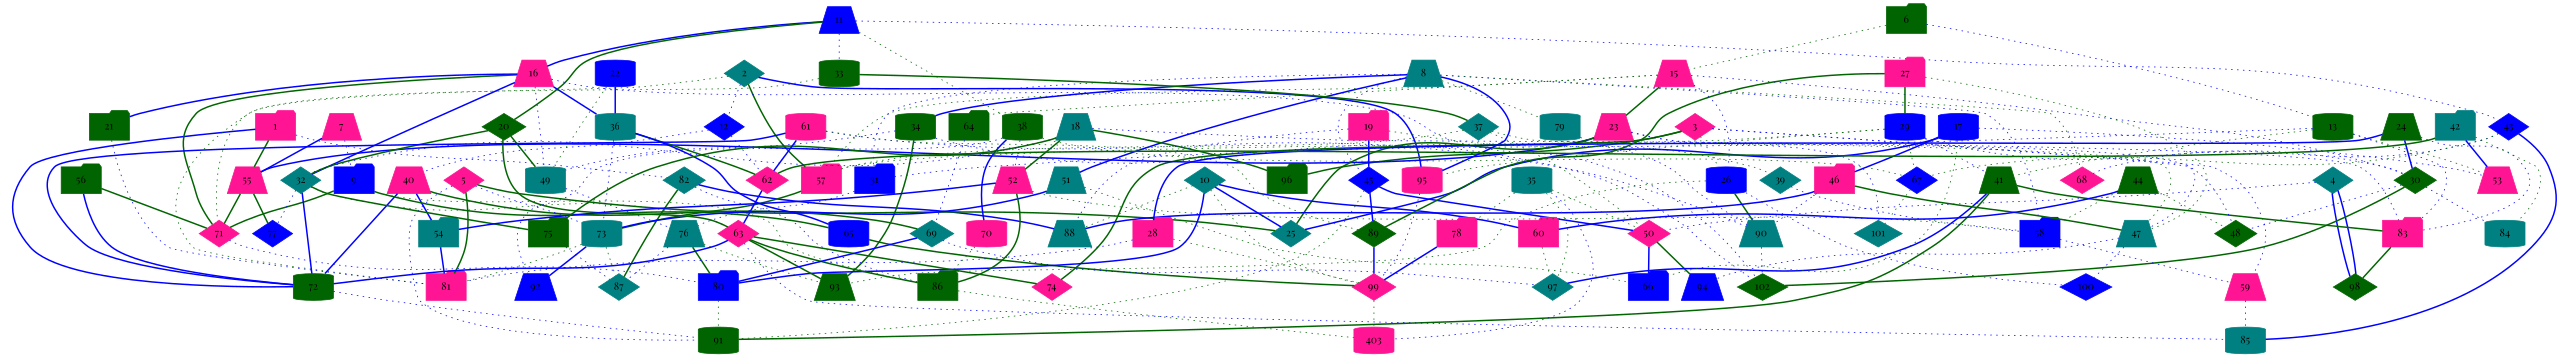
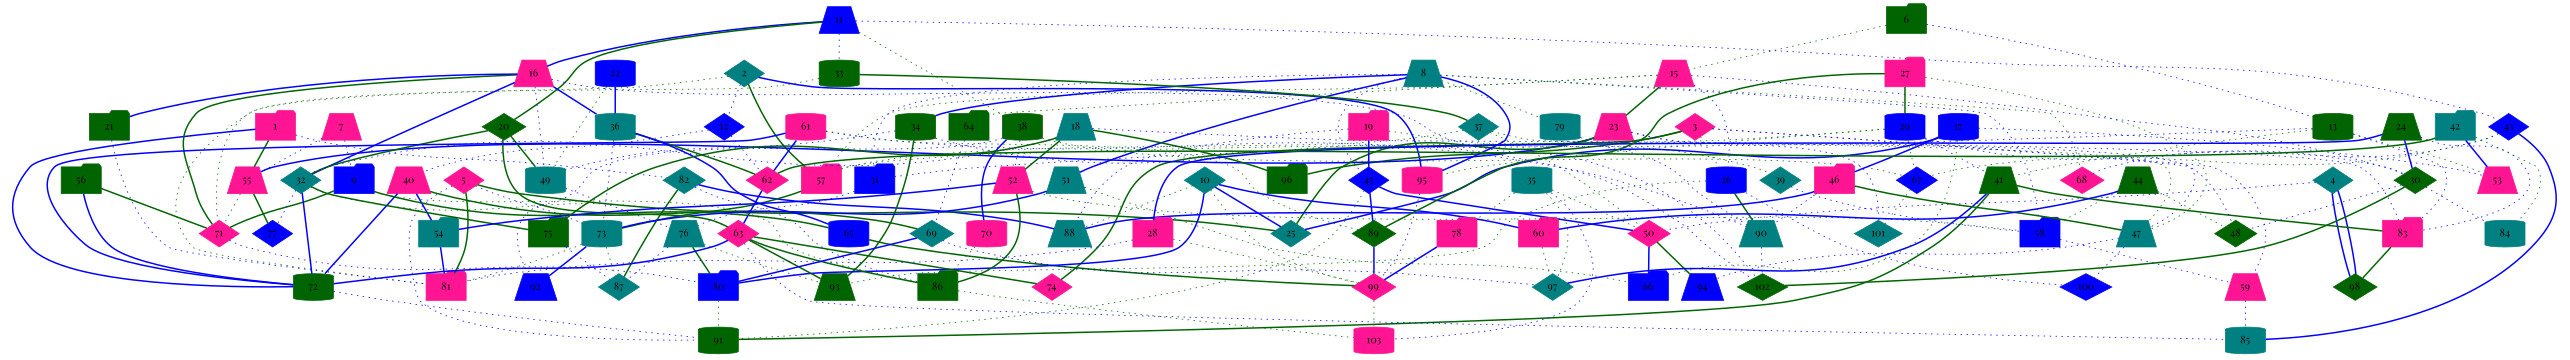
edge "7" -- "55": style bold -> dotted
edge "55" -- "71": style bold -> dotted
node "403": label "403" -> "103"
